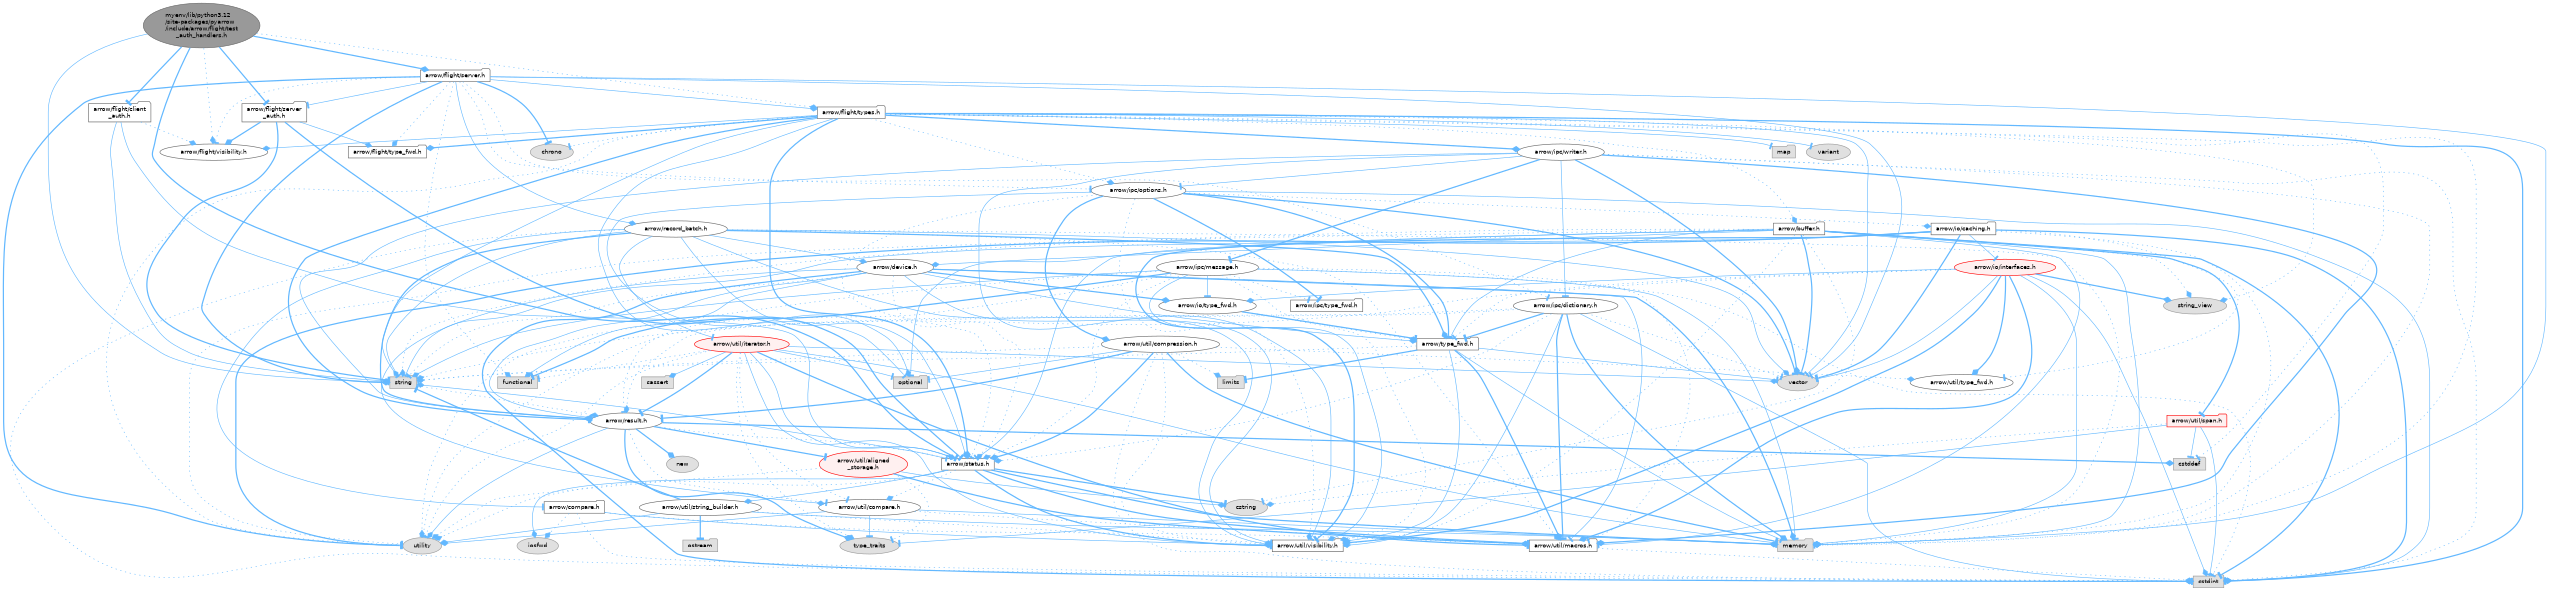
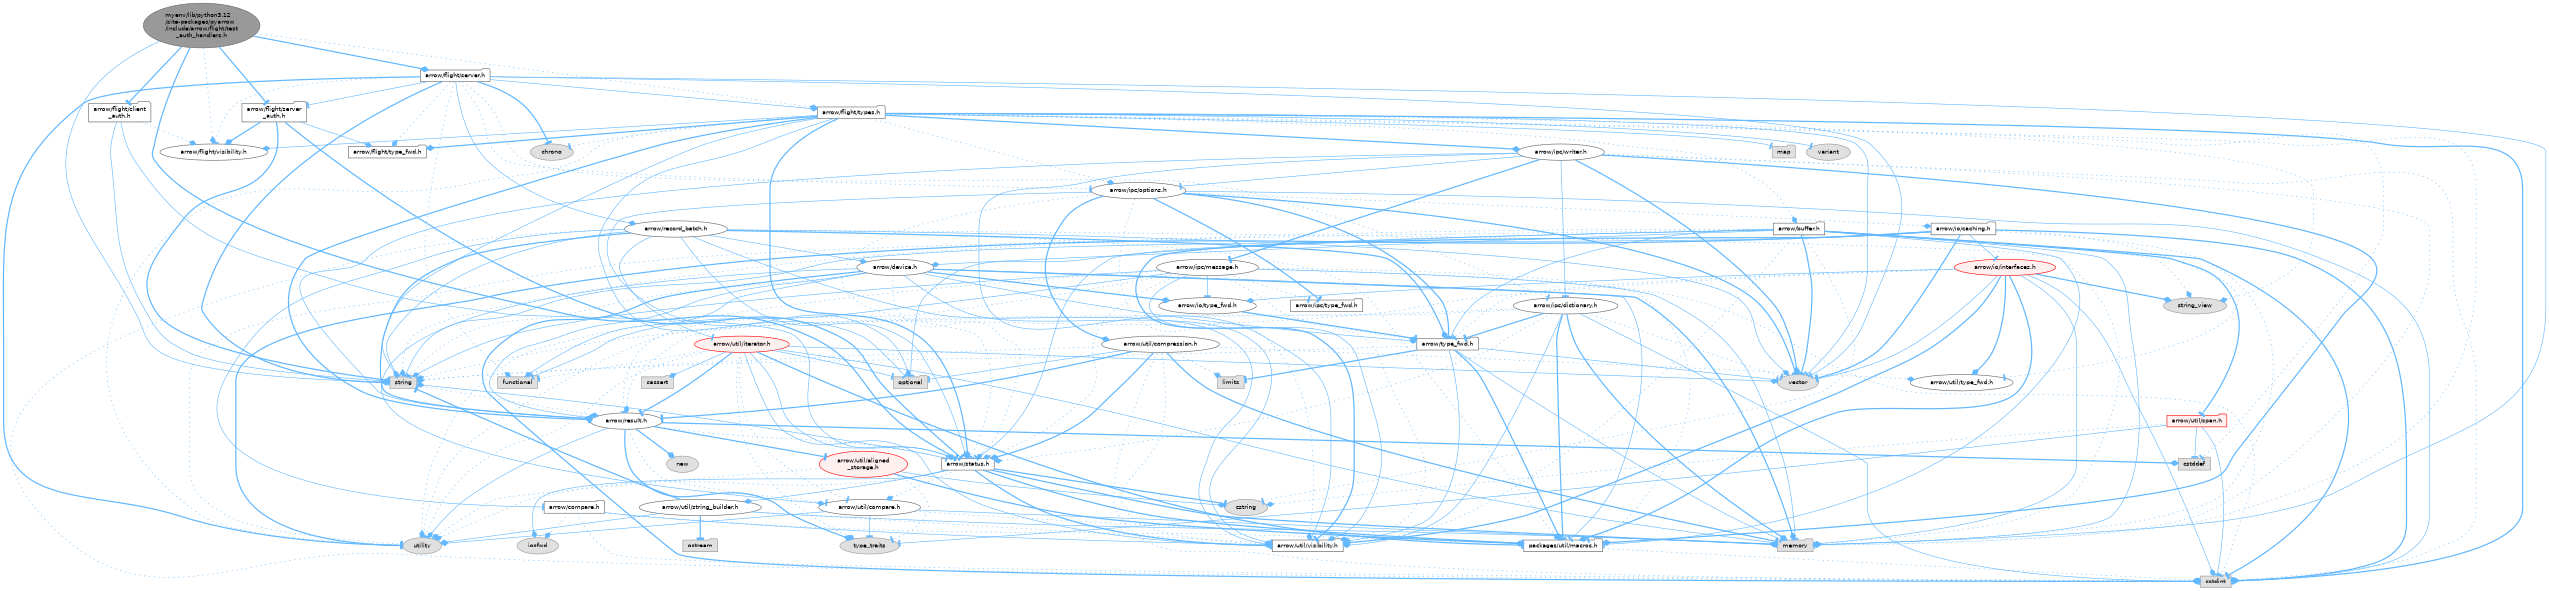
edge "arrow/ipc/message.h" -> "functional": style bold -> solid
node "arrow/util/macros.h": label "arrow/util/macros.h" -> "packages/util/macros.h"
